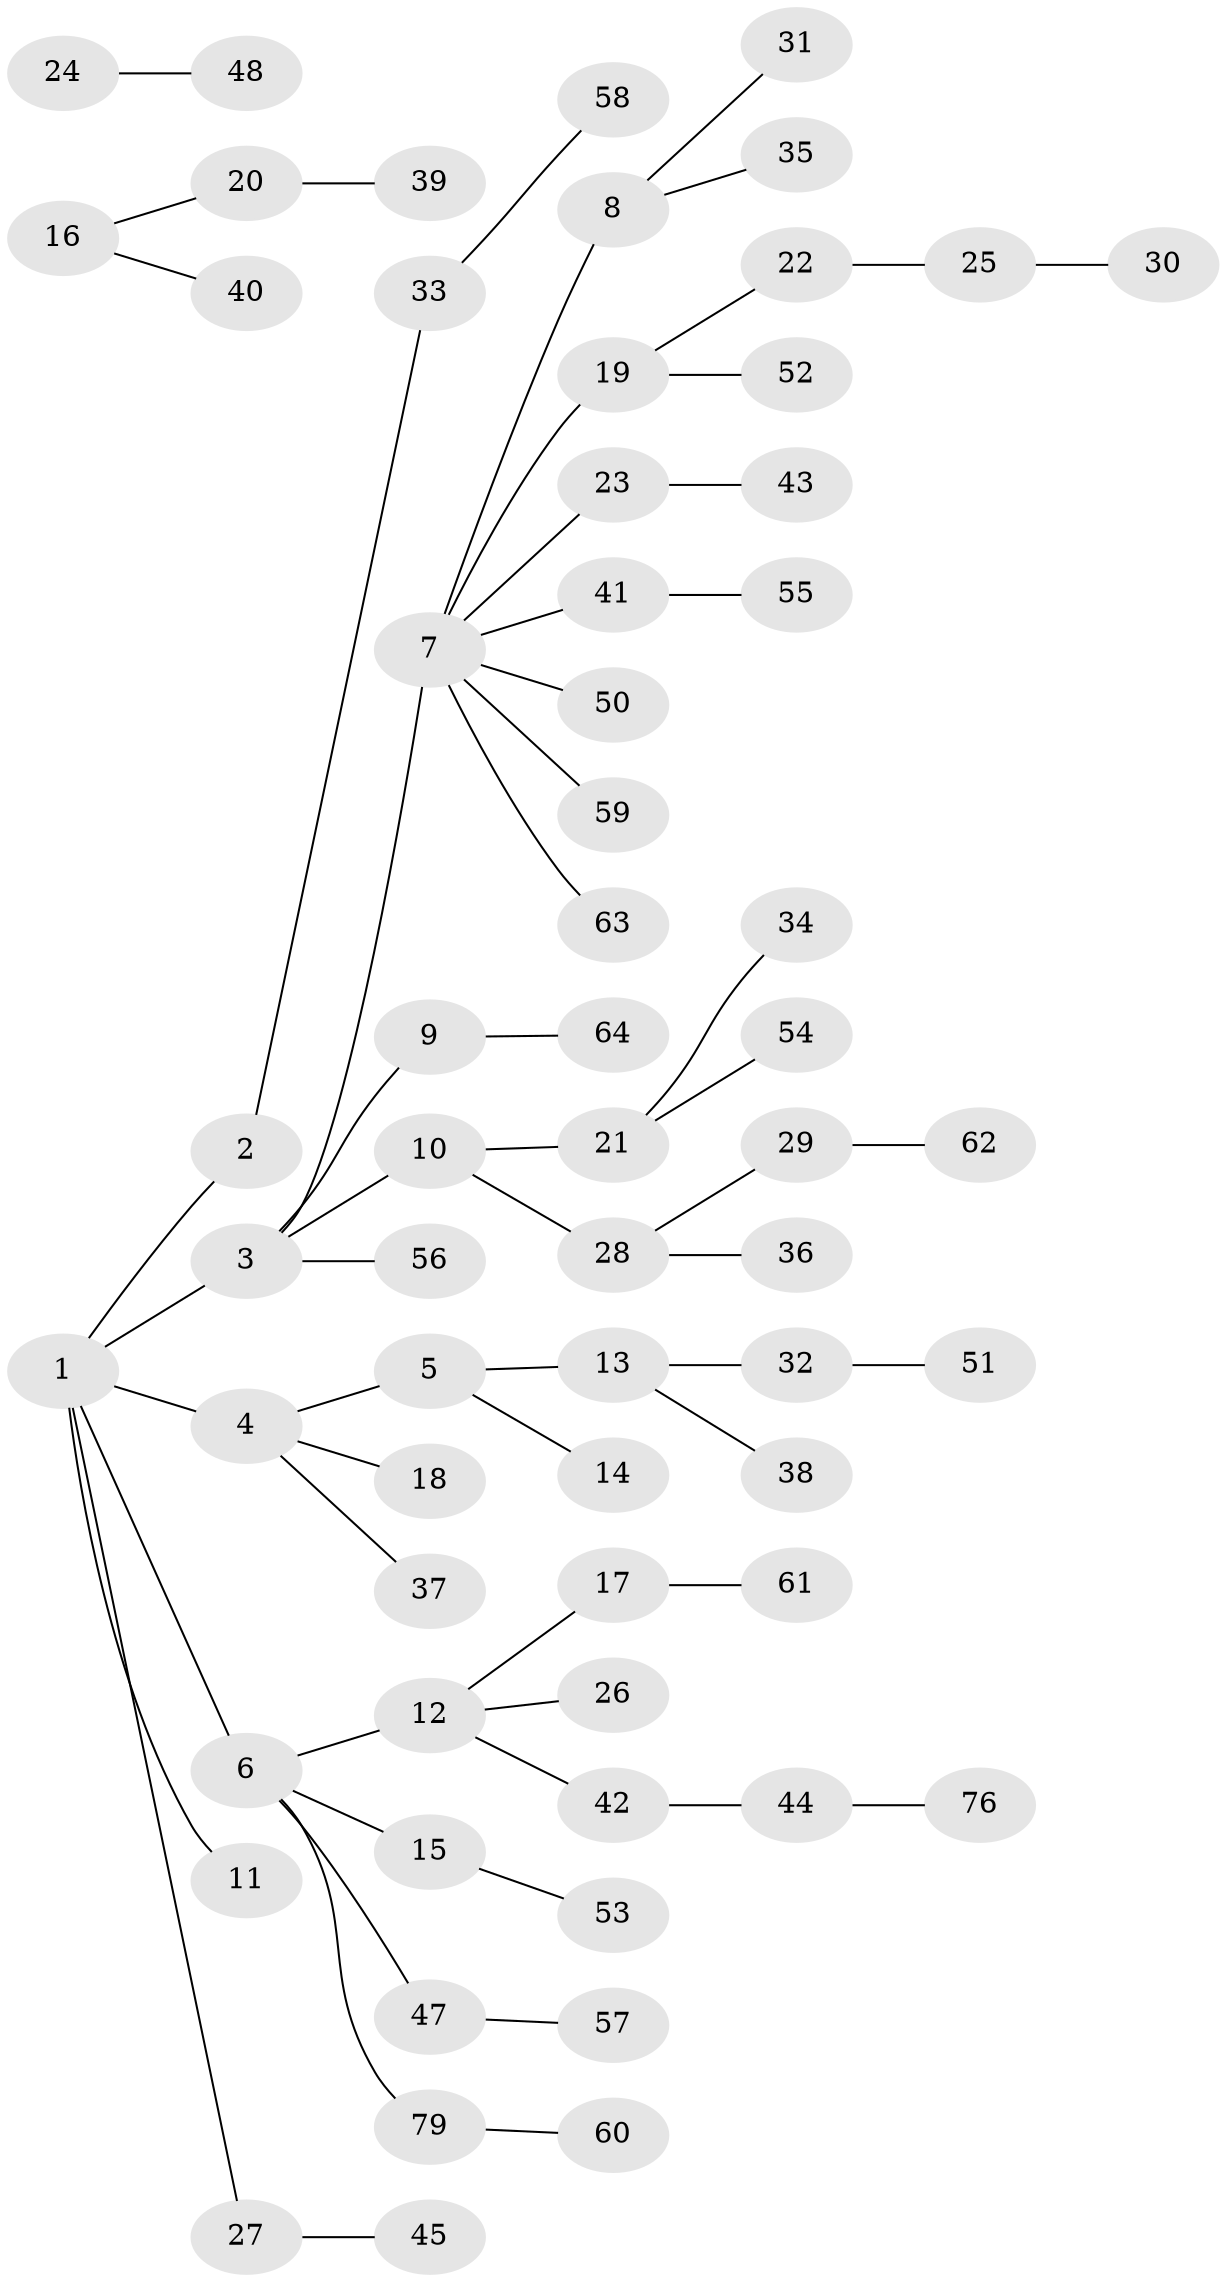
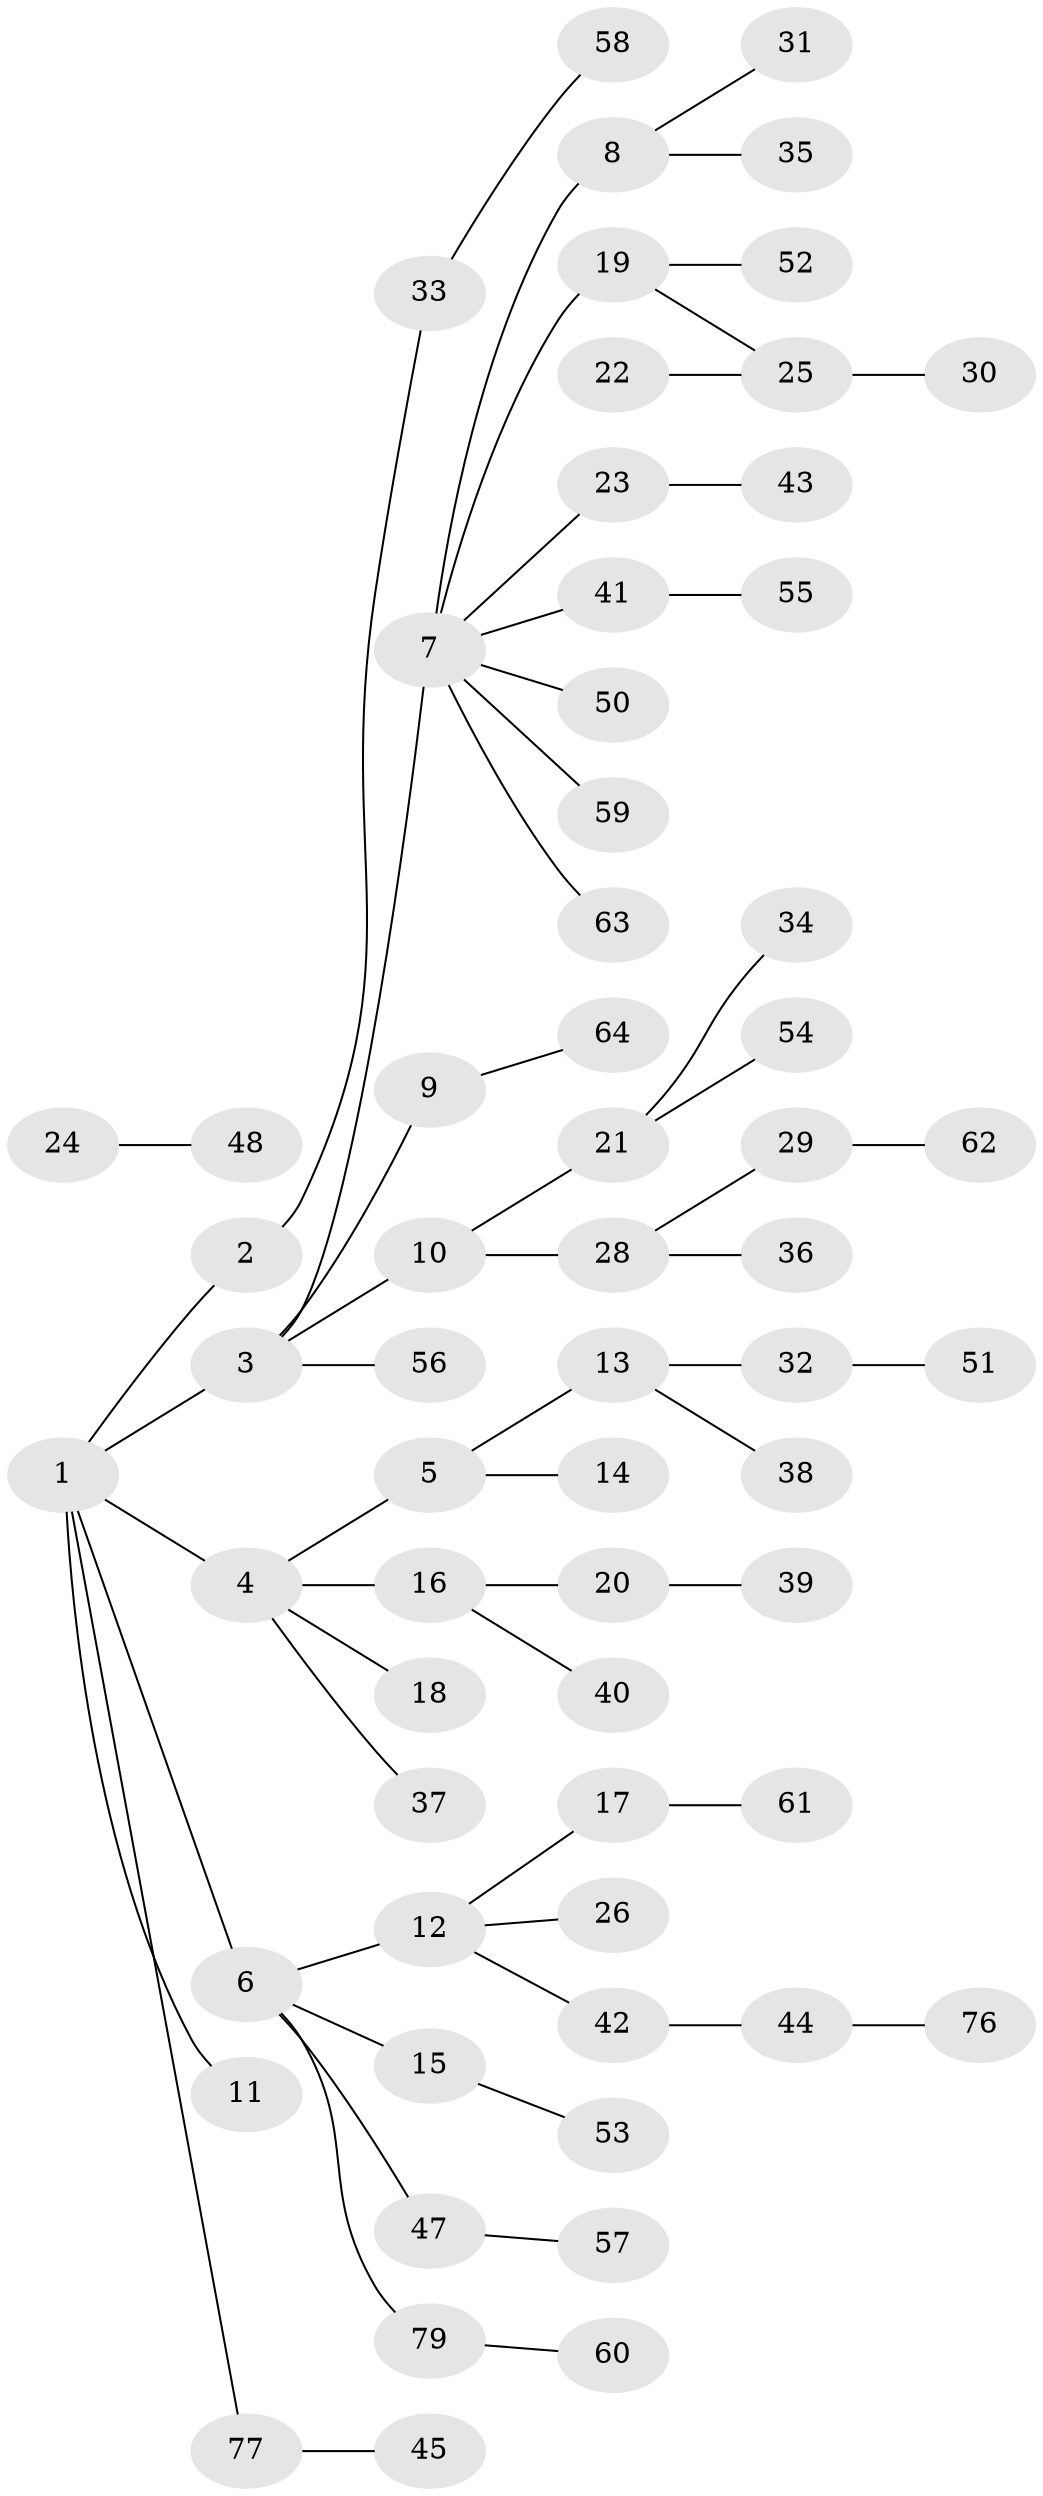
edge "22" -- "19": now "25" -- "19"
edge "4" -- "16": added
node "27": label "27" -> "77"
